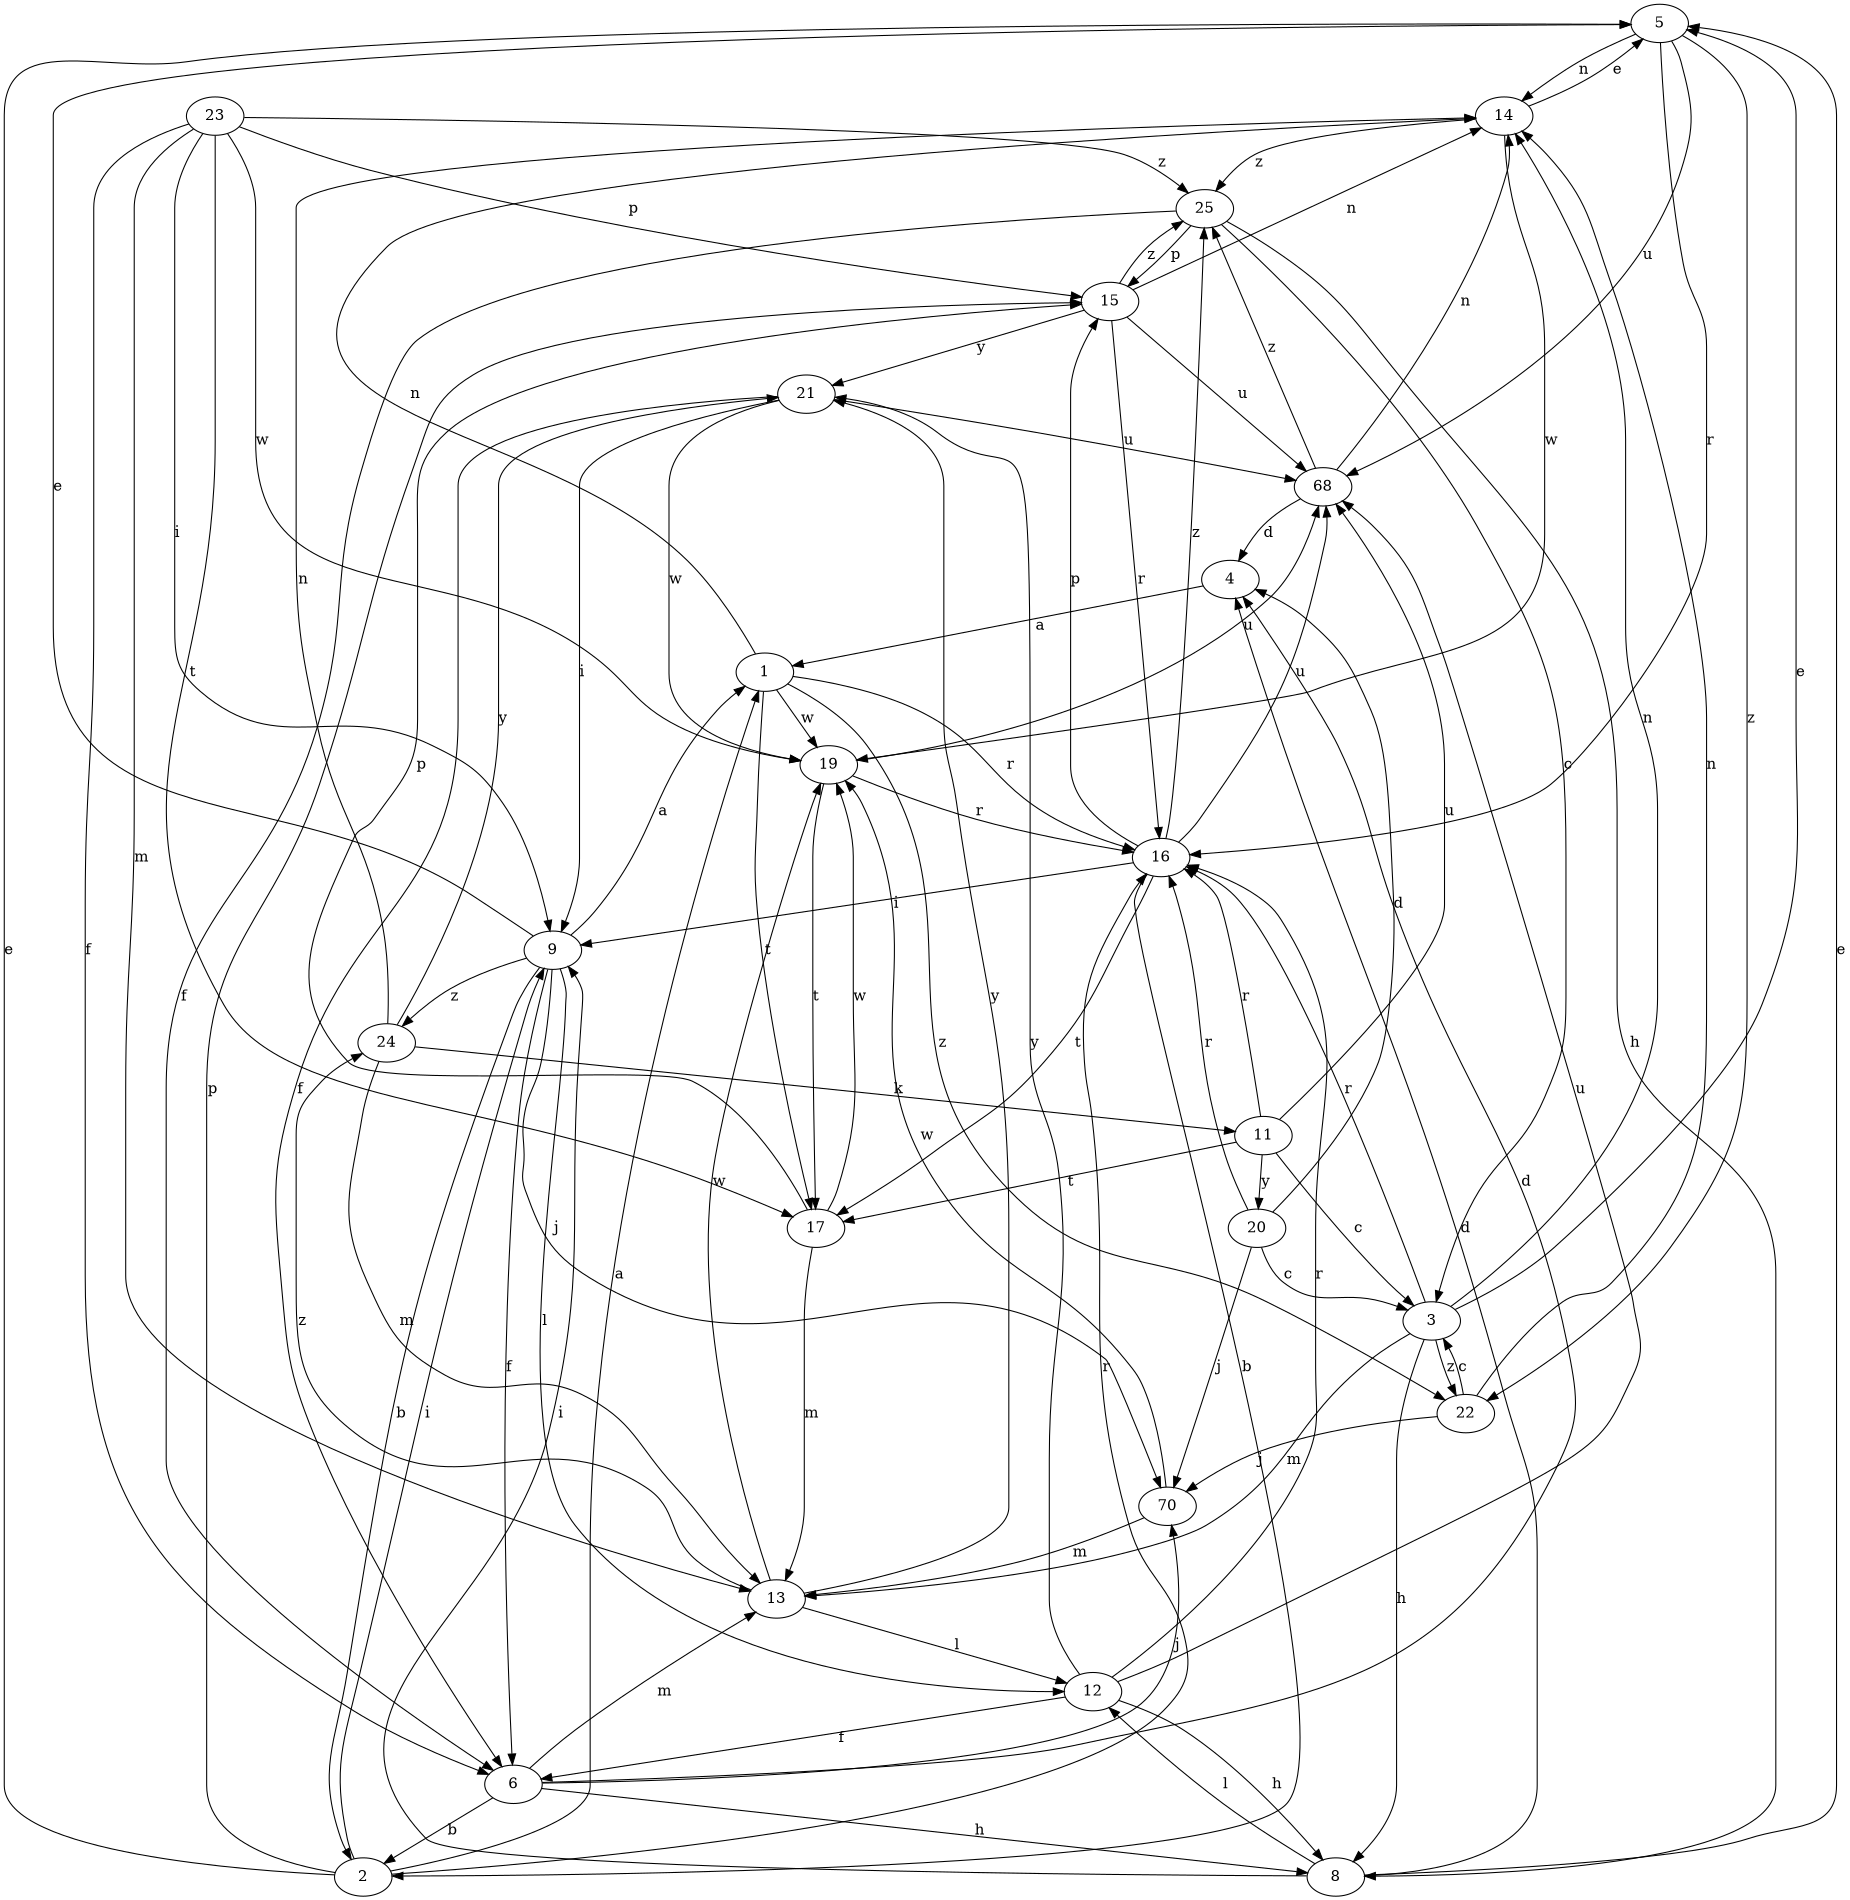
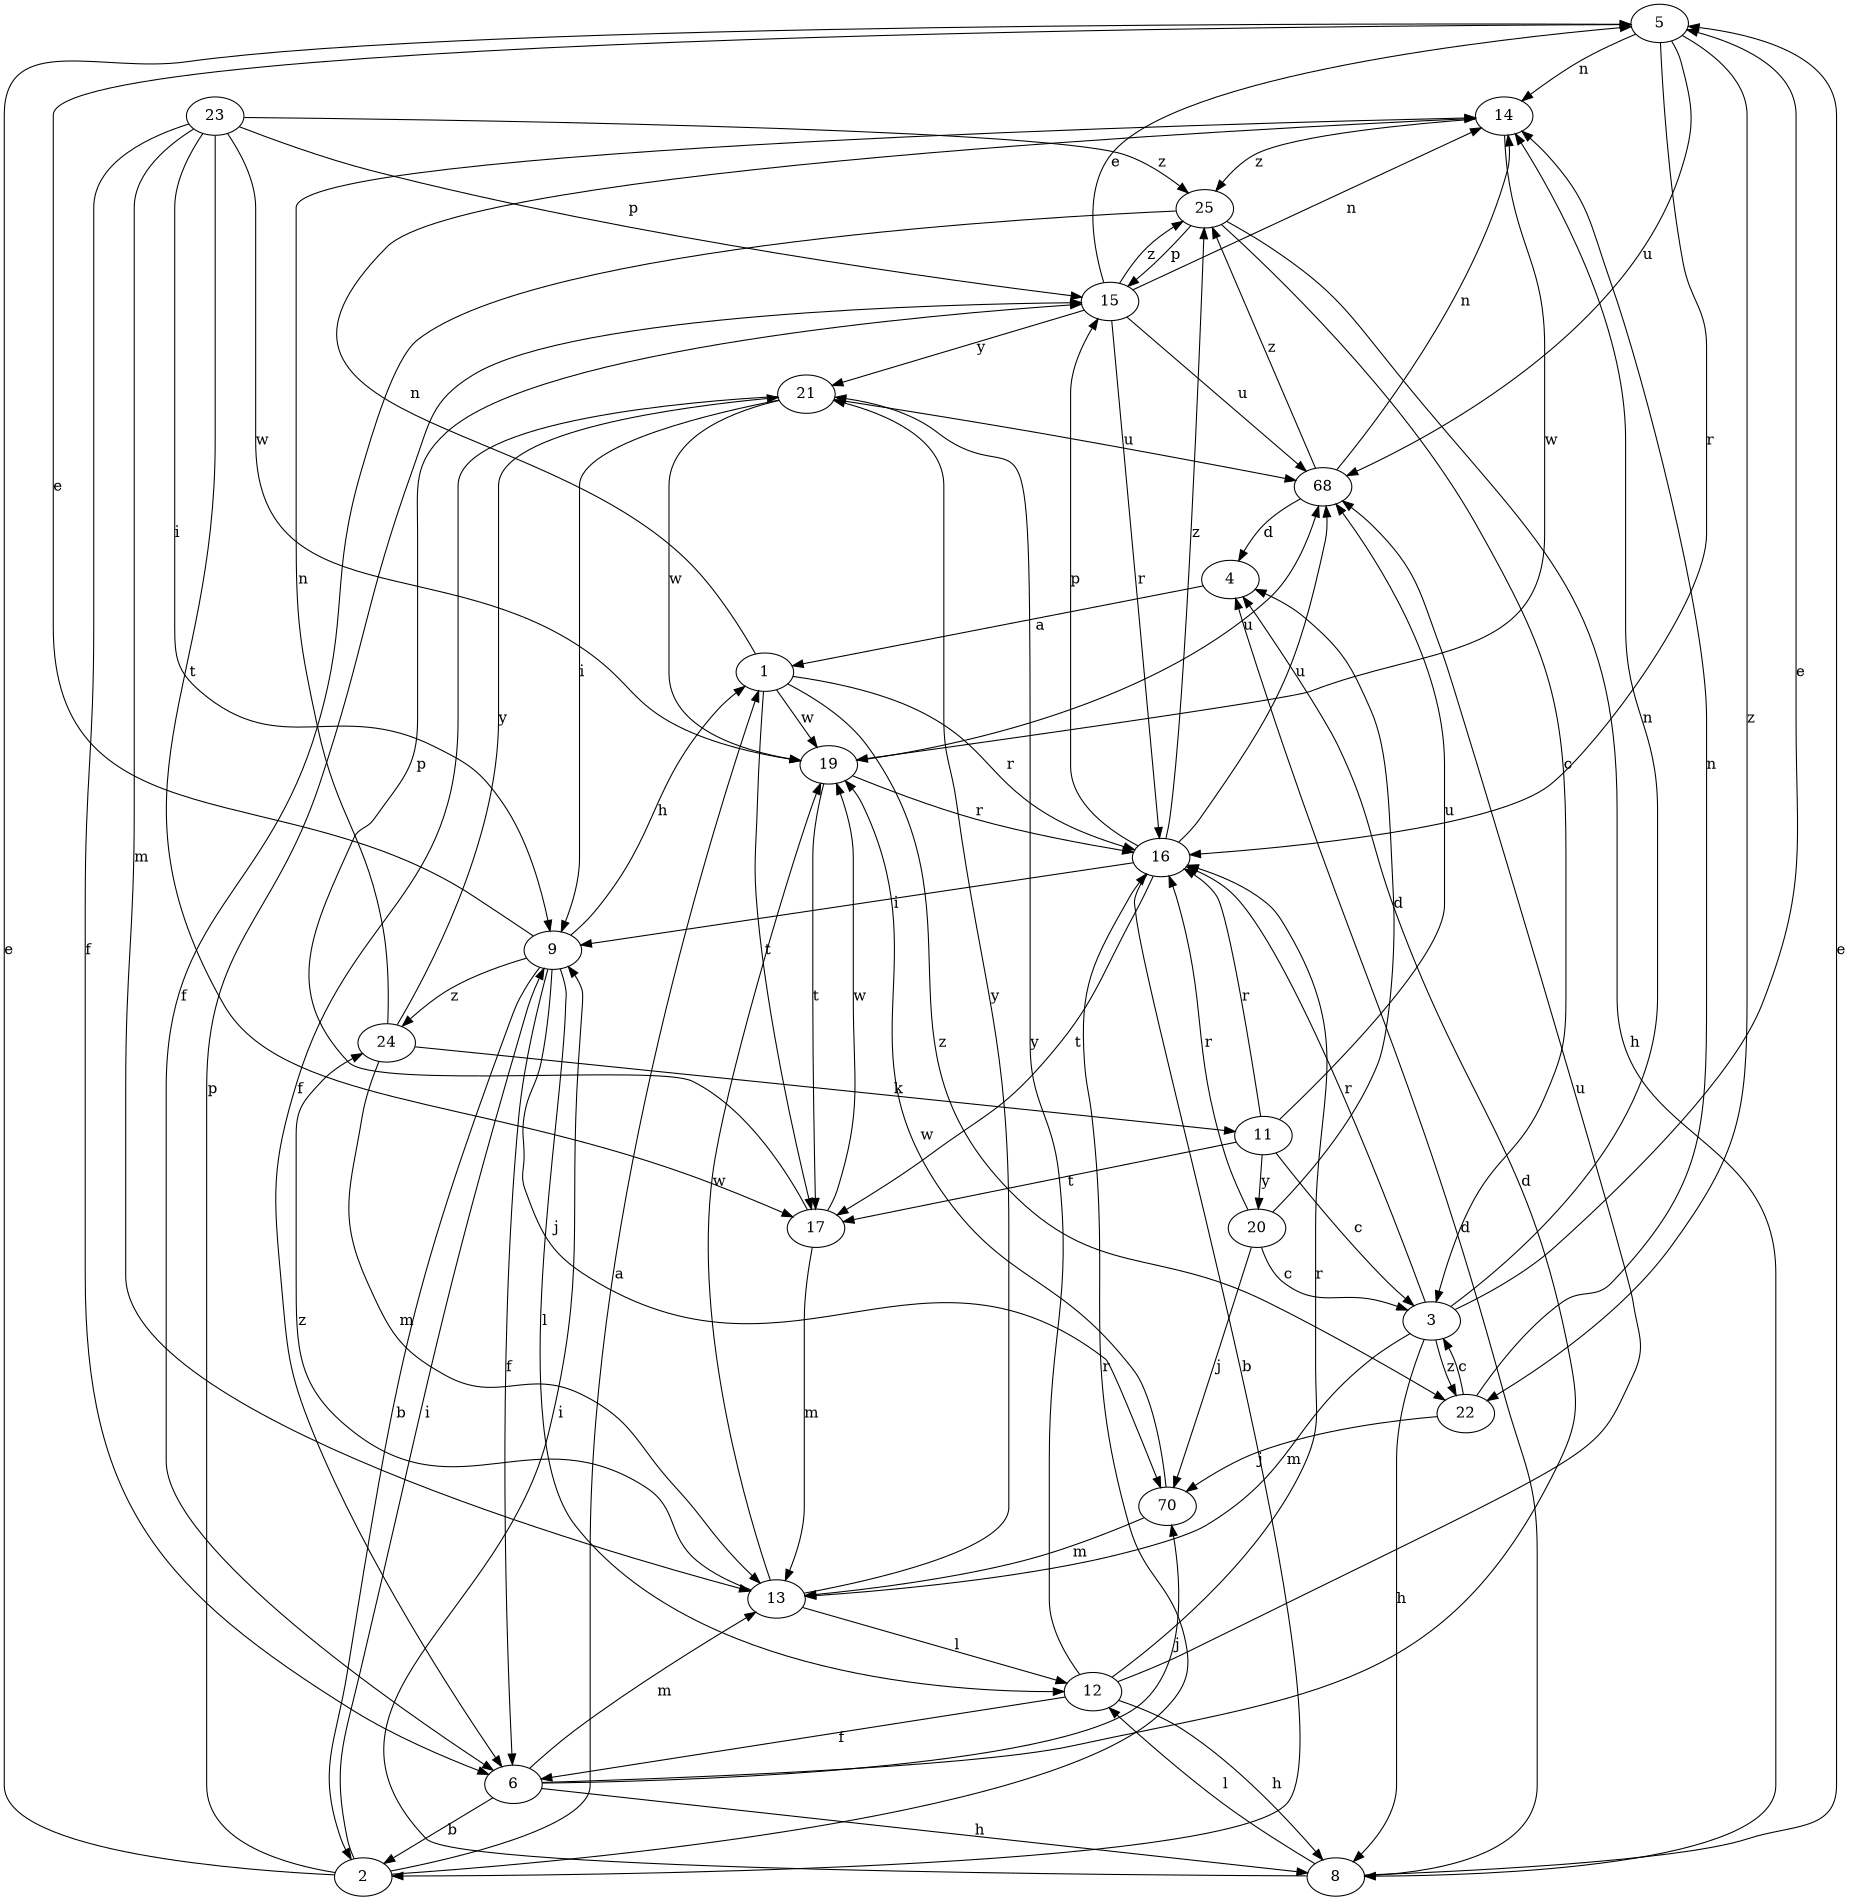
edge "14" -> "5": now "15" -> "5"
edge "9" -> "1": label "a" -> "h"
